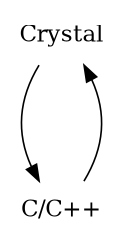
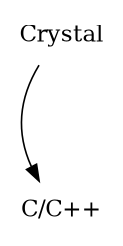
edge "C/C++" -> "Crystal": removed
